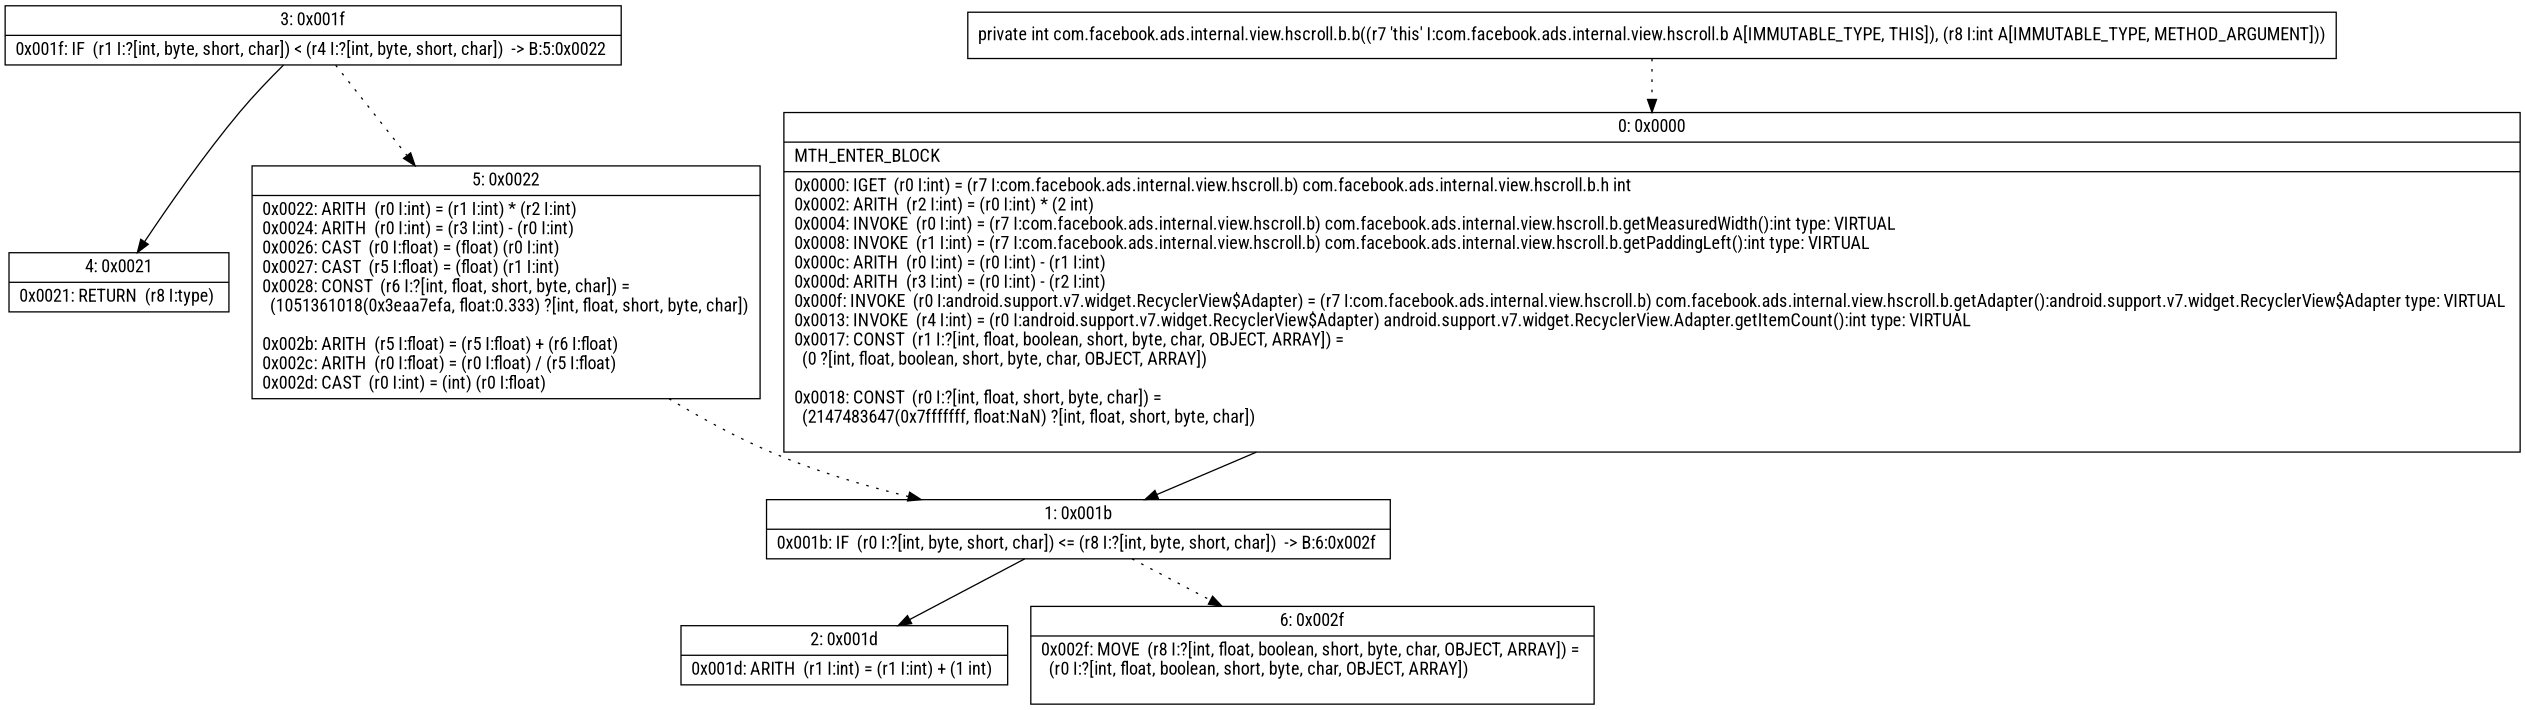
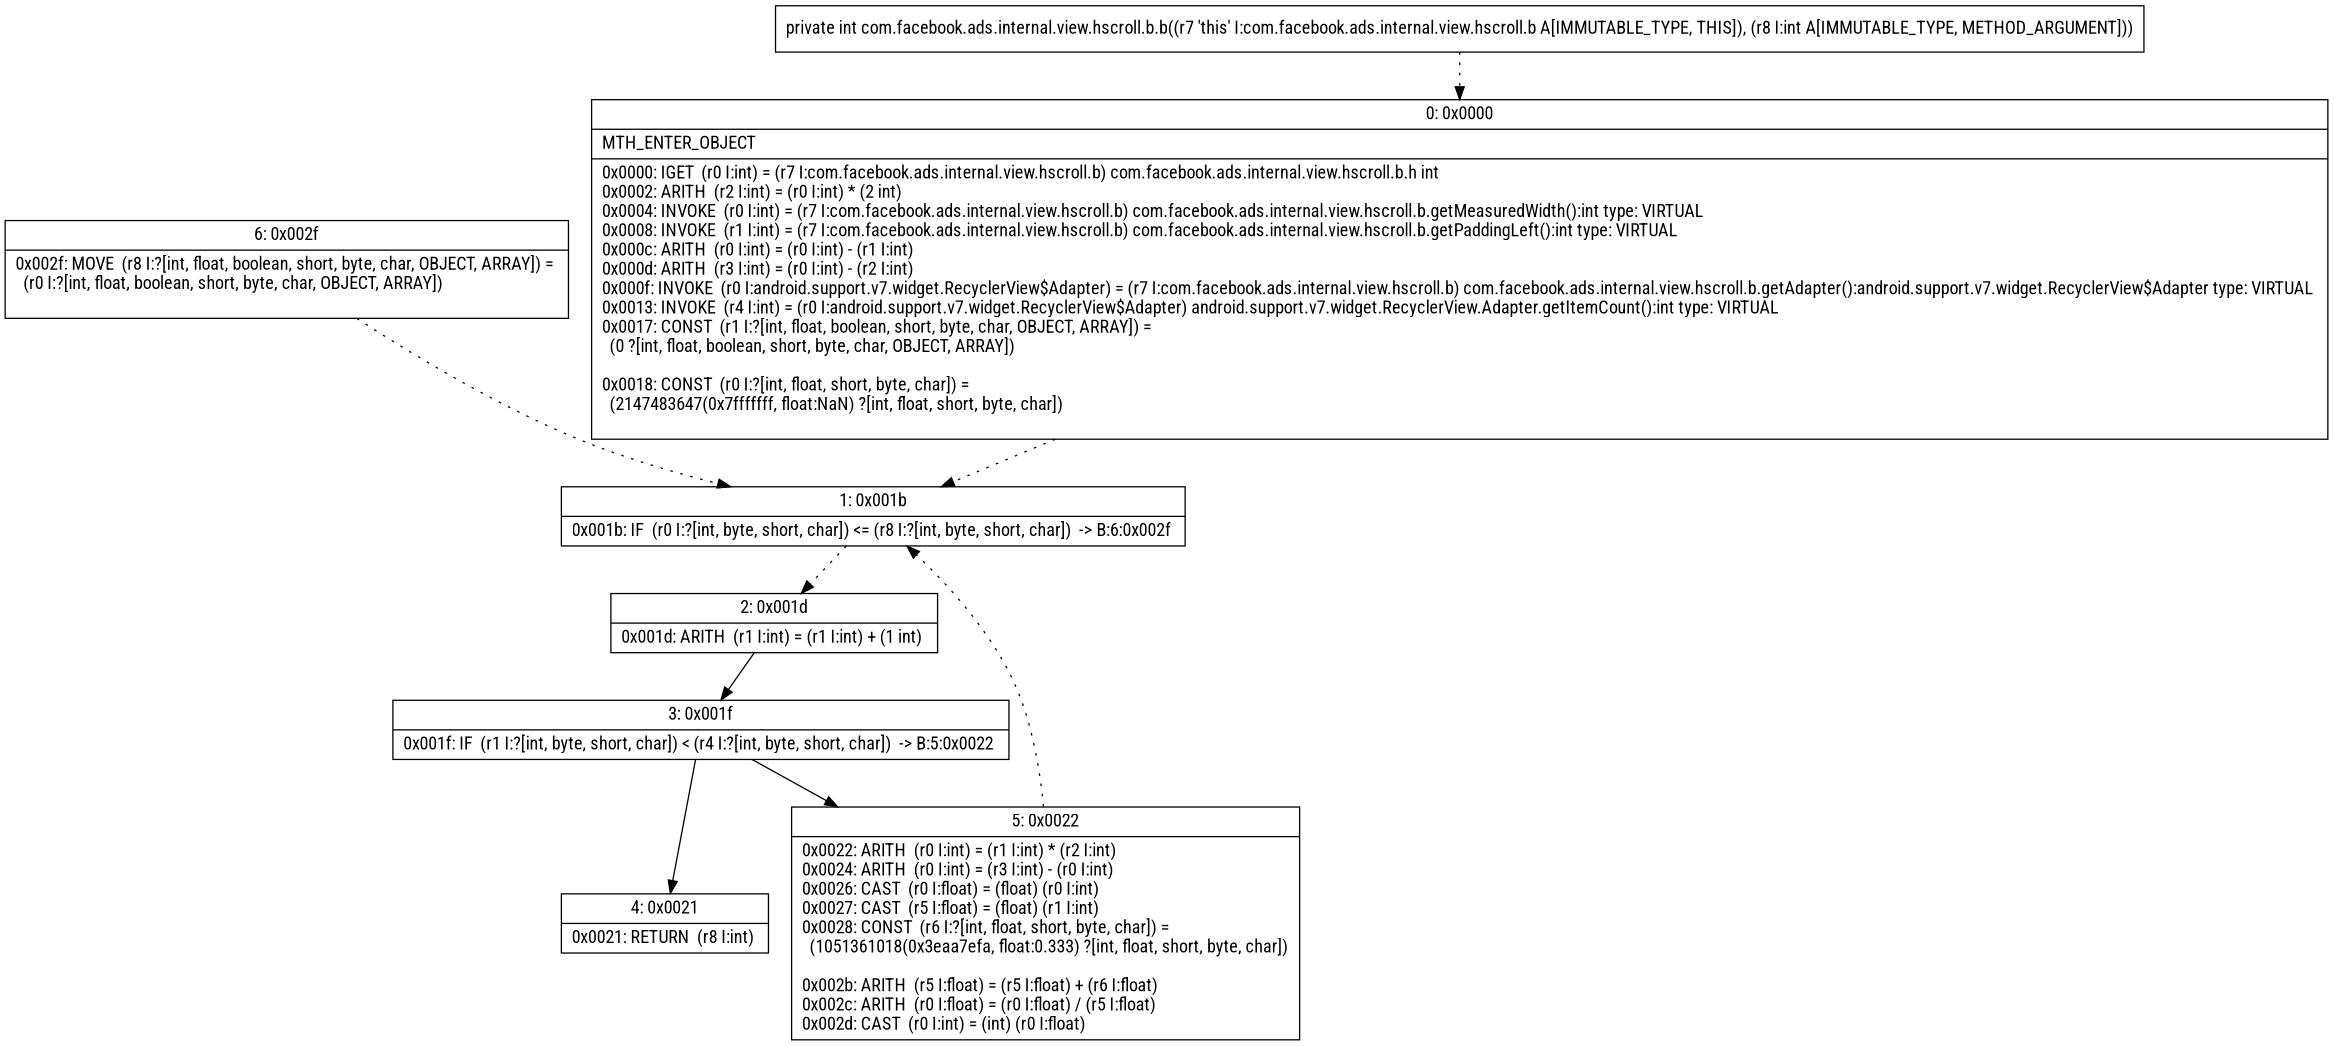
edge "3: 0x001f" -> "5: 0x0022": style dotted -> solid
node "0: 0x0000": text "MTH_ENTER_BLOCK" -> "MTH_ENTER_OBJECT"
node "4: 0x0021": text "0x0021: RETURN  (r8 I:type)" -> "0x0021: RETURN  (r8 I:int)"
edge "0: 0x0000" -> "1: 0x001b": style solid -> dotted
edge "1: 0x001b" -> "6: 0x002f": reversed
edge "1: 0x001b" -> "2: 0x001d": style solid -> dotted
edge "2: 0x001d" -> "3: 0x001f": added
